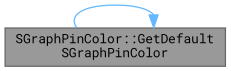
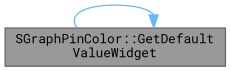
node "SGraphPinColor::GetDefault SGraphPinColor": label "SGraphPinColor::GetDefault SGraphPinColor" -> "SGraphPinColor::GetDefault ValueWidget"
